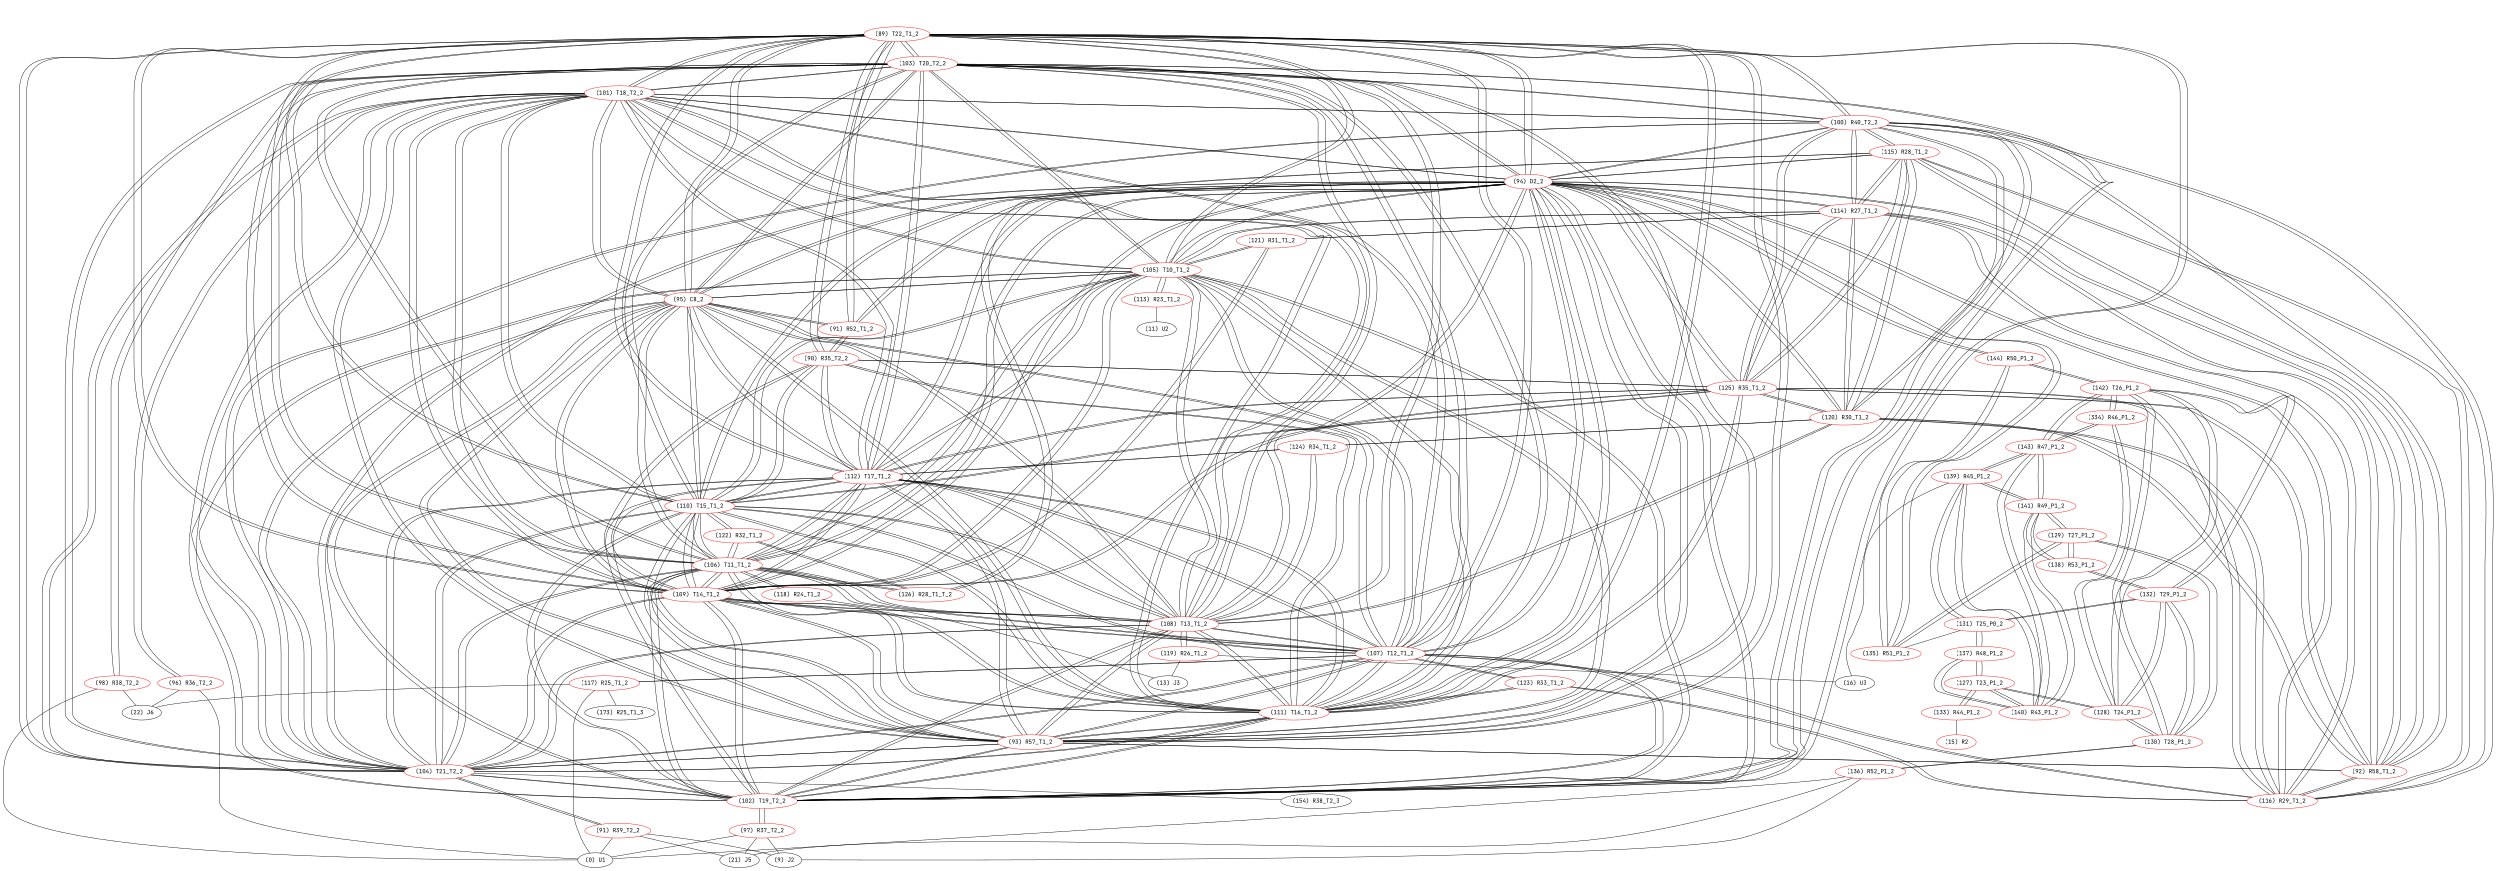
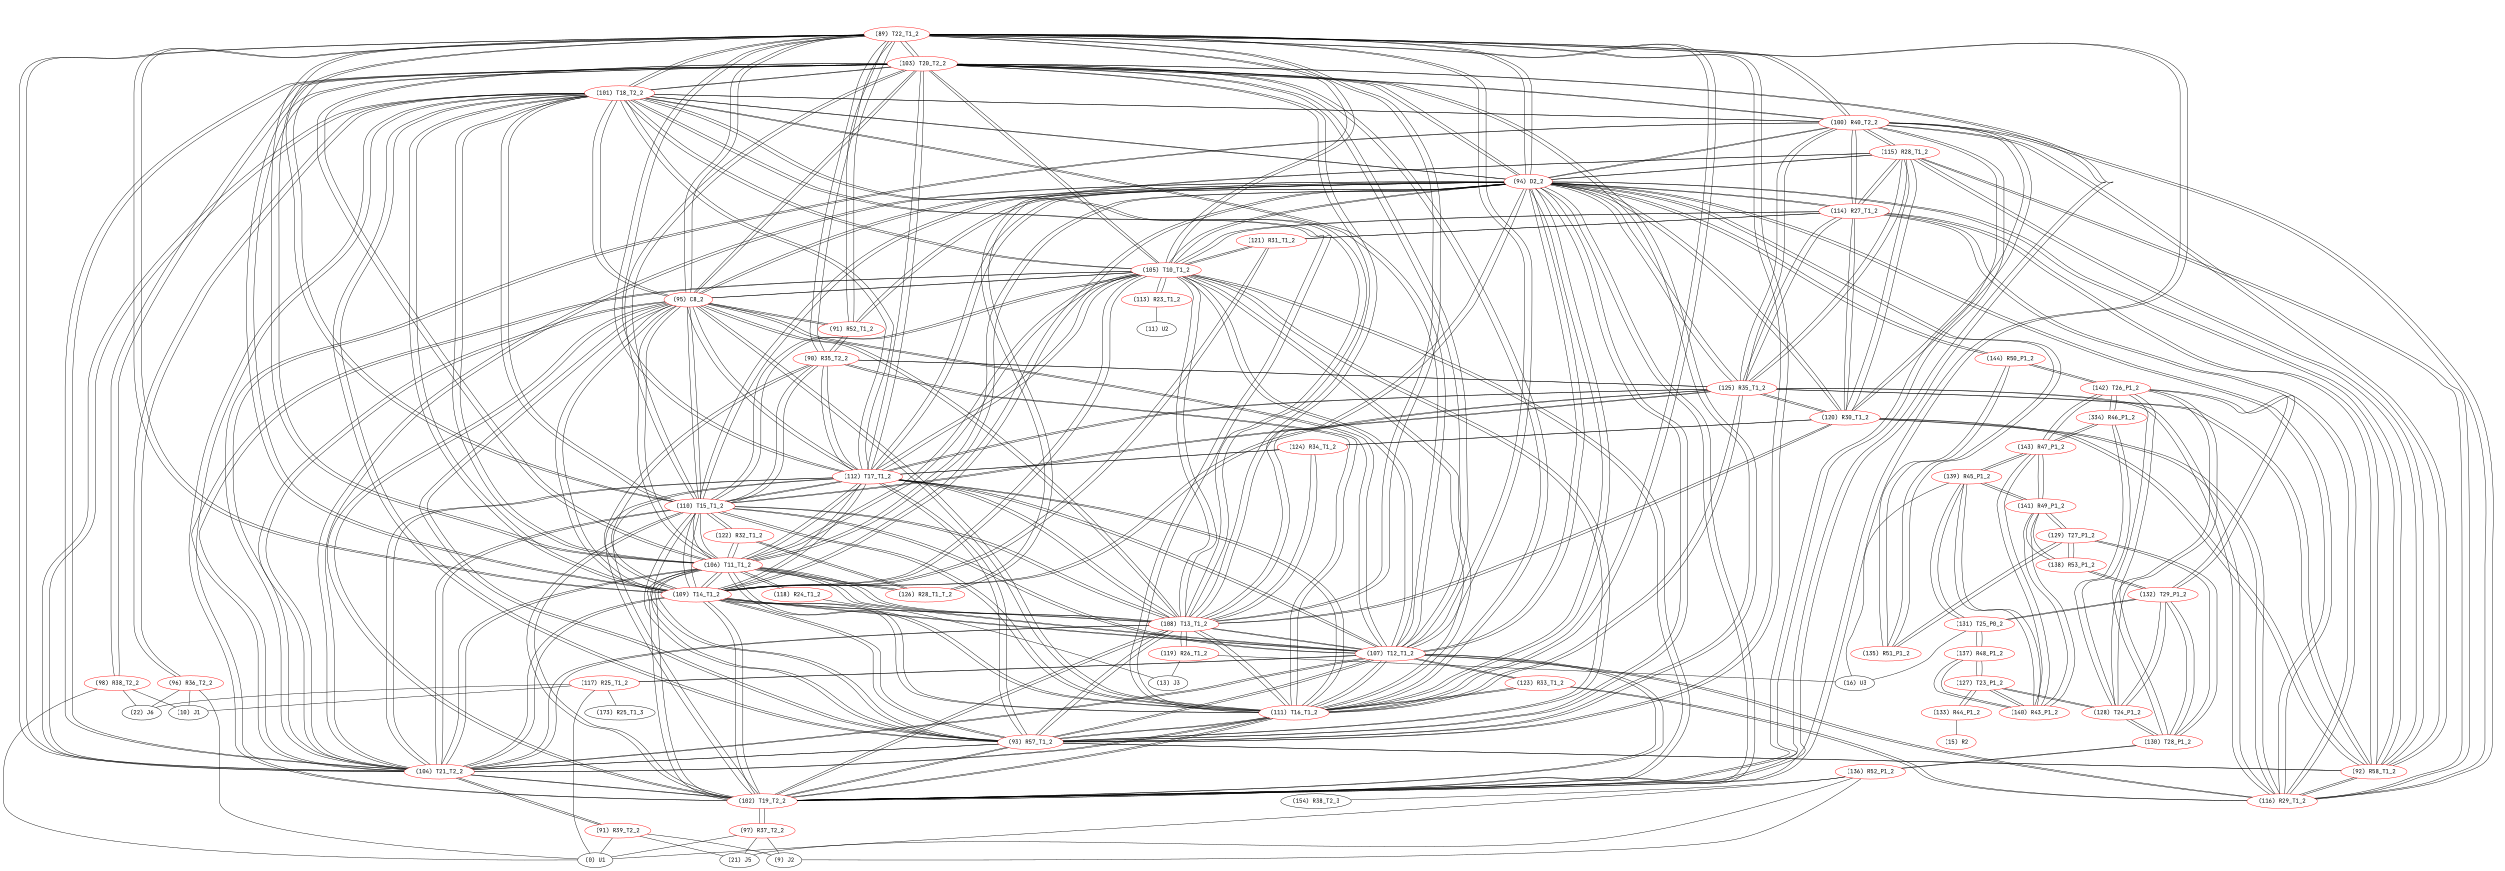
edge "(131) T25_P0_2" -- "(135) R51_P1_2": now "(131) T25_P0_2" -- "(16) U3"
node "(10) J1": added
edge "(104) T21_T2_2" -- "(154) R38_T2_3": now "(136) R52_P1_2" -- "(154) R38_T2_3"
